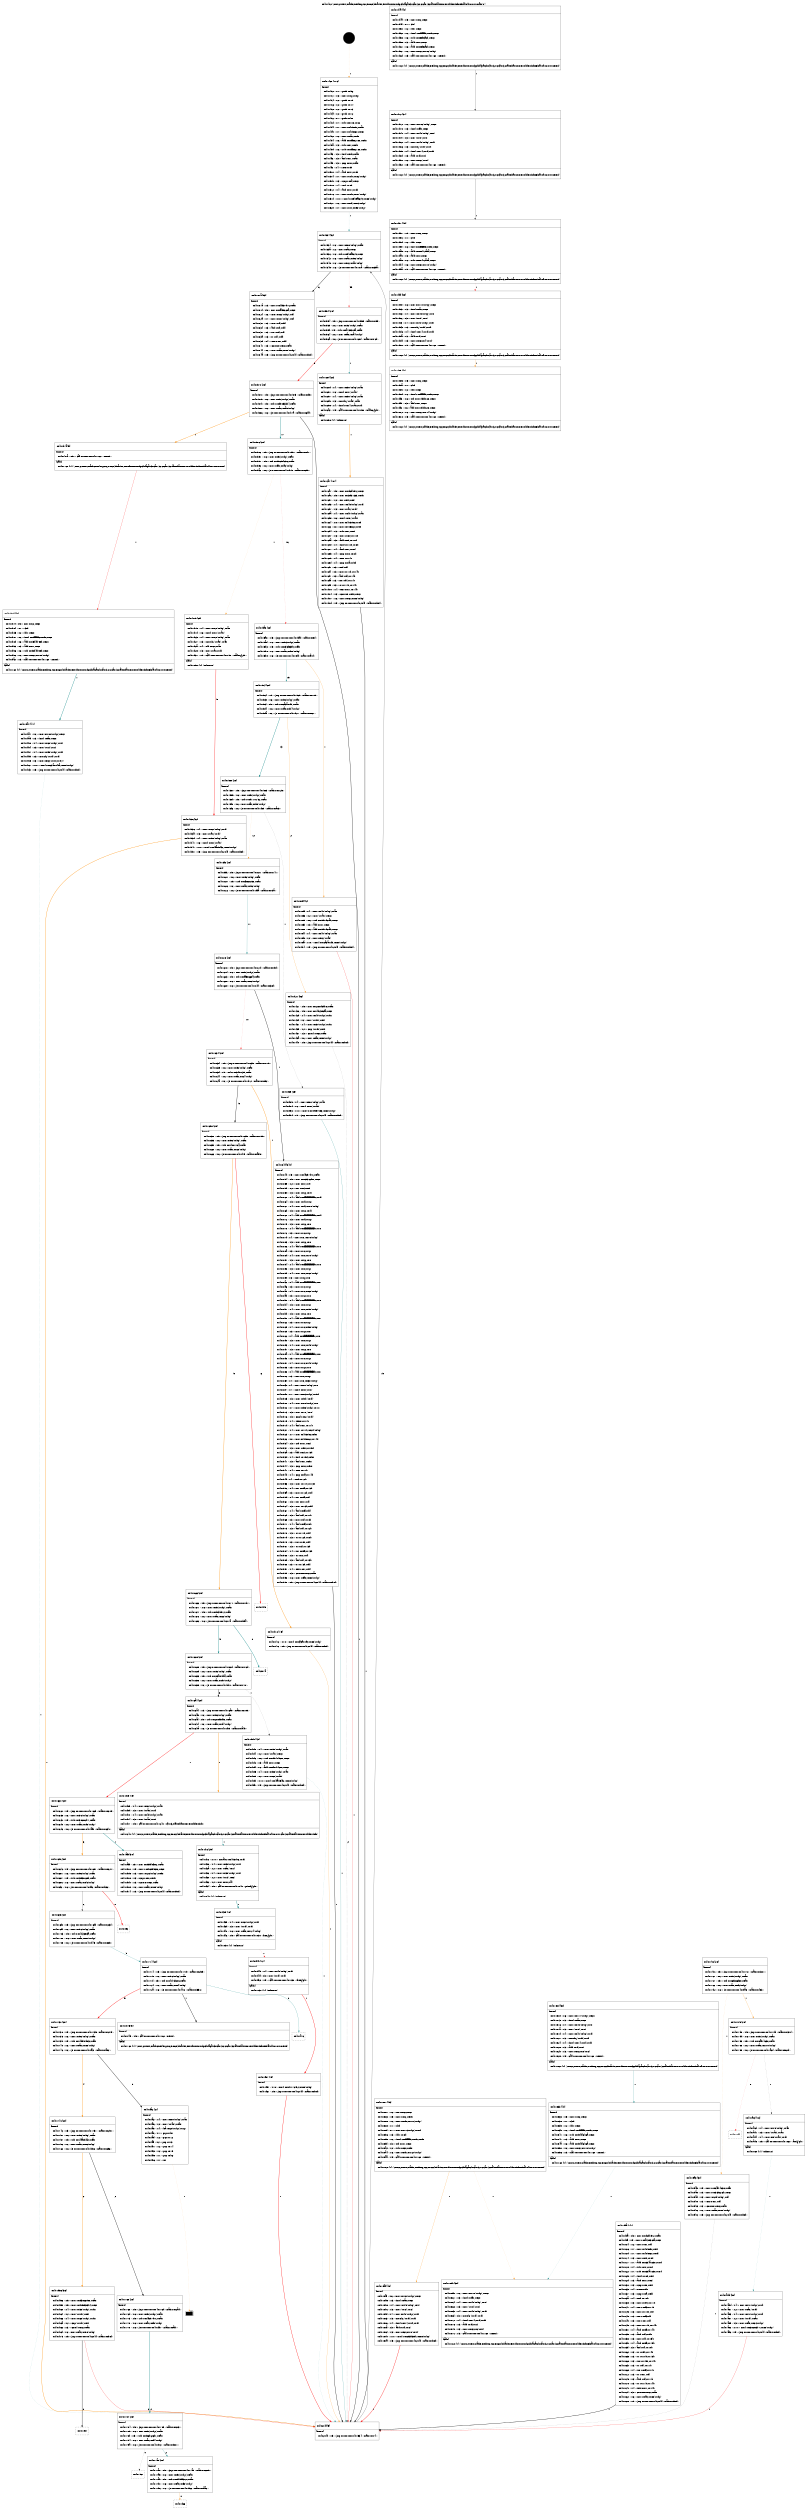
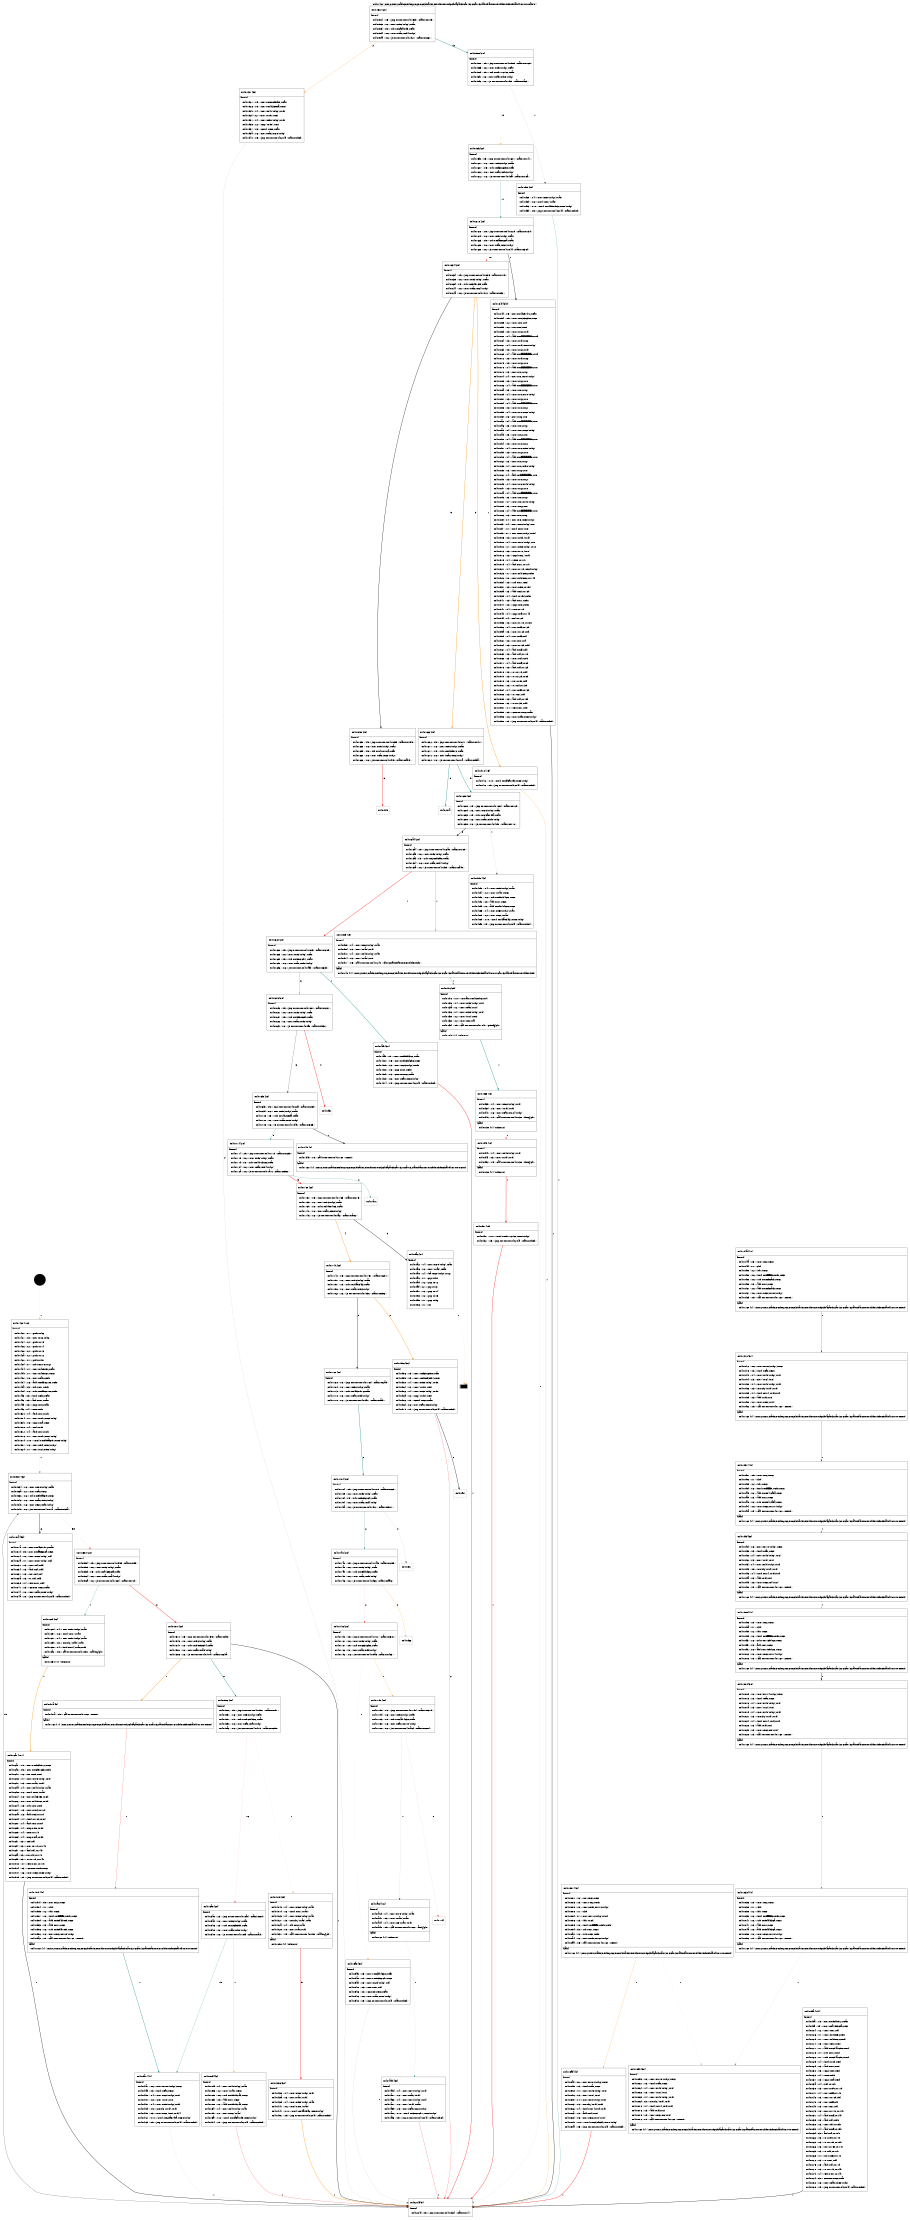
edge "0x4015a8 [28]" -> "0x4015c4 [28]": now "0x4015a8 [28]" -> "0x401ba7 [41]"
edge "0x401650 [28]" -> "0x40166c [28]": now "0x401634 [28]" -> "0x40166c [28]"
edge "0x4017a0 [28]" -> "0x4017bc [28]": added, label "2"
edge "0x401afb [30]" -> "0x40204f [5]": added, label "1"
edge "0x401de5 [40]" -> "0x401e0d [38]": added, label "1"
edge "0x401714 [28]" -> "0x401d45 [5]": now "0x4016f8 [28]" -> "0x401d45 [5]"
